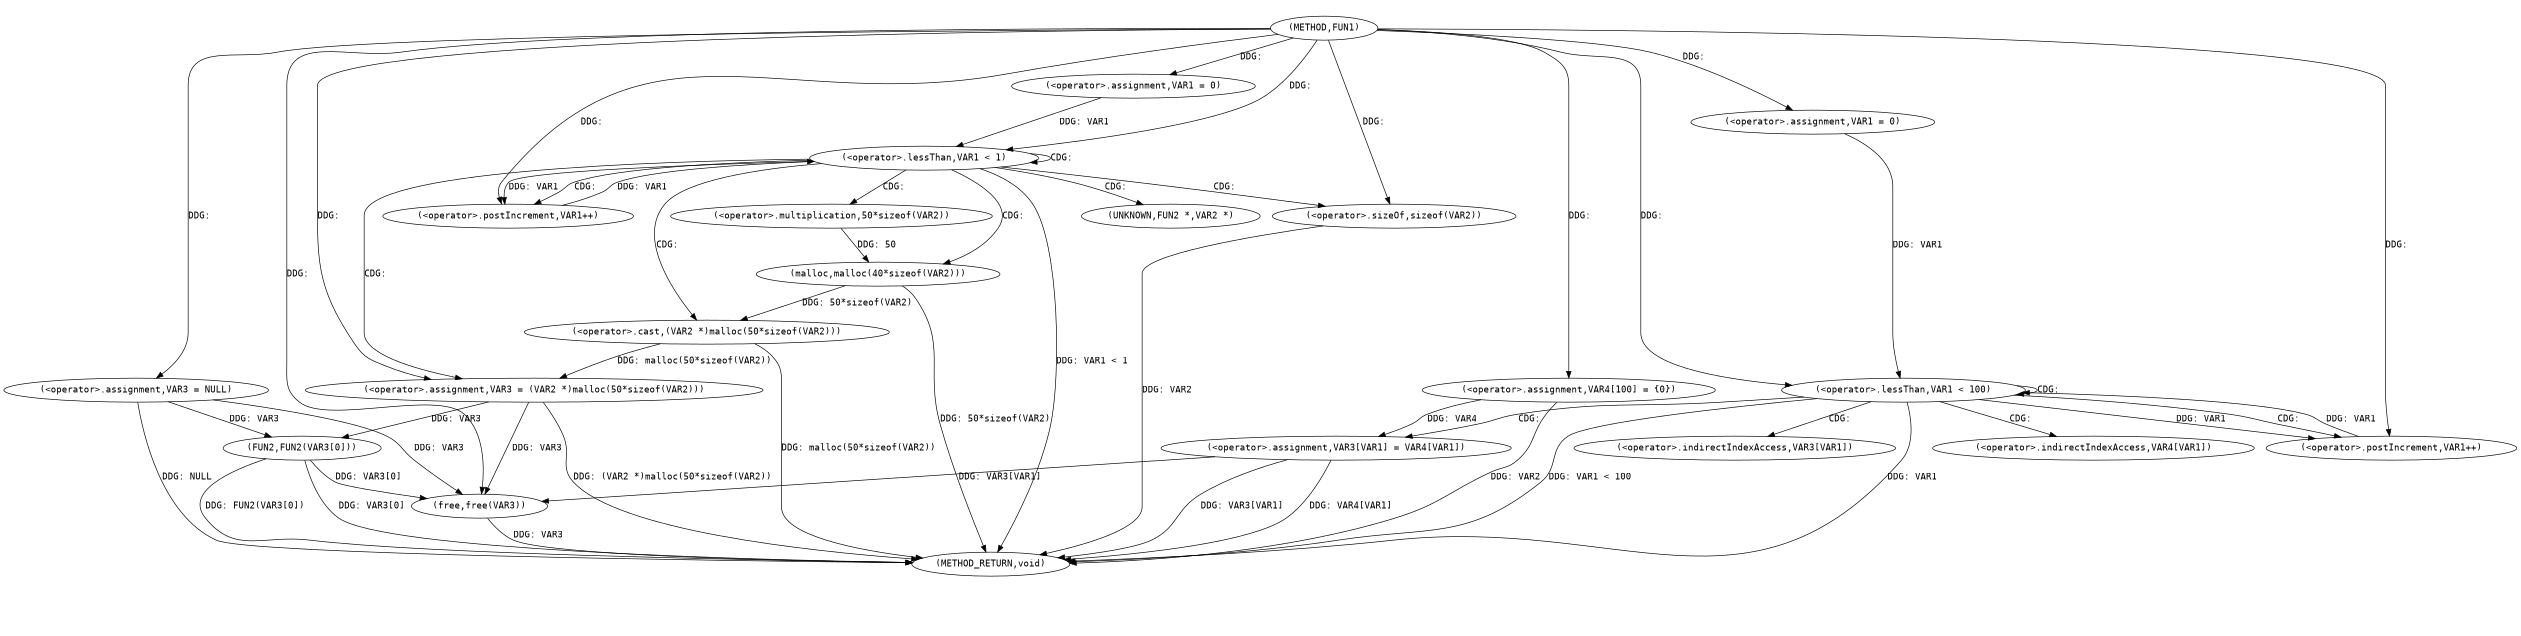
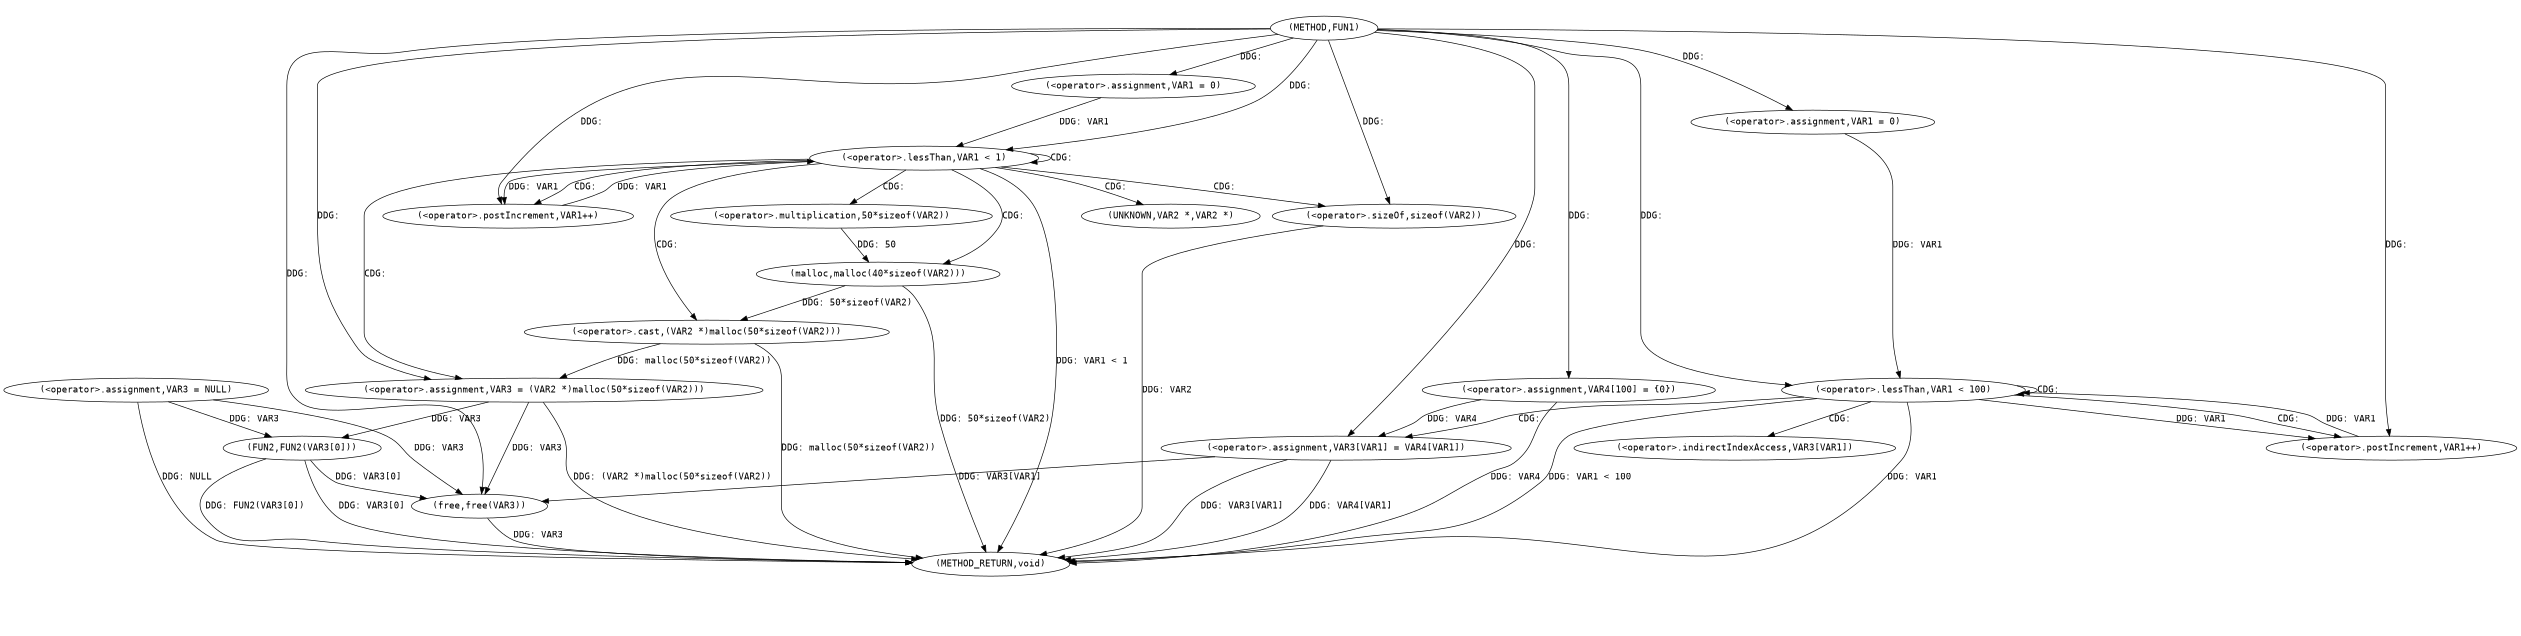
edge "(METHOD,FUN1)" -> "(<operator>.assignment,VAR3 = NULL)": now "(METHOD,FUN1)" -> "(<operator>.assignment,VAR3[VAR1] = VAR4[VAR1])"
node "(UNKNOWN,FUN2 *,VAR2 *)": label "(UNKNOWN,FUN2 *,VAR2 *)" -> "(UNKNOWN,VAR2 *,VAR2 *)"
node "(<operator>.indirectIndexAccess,VAR4[VAR1])": removed
edge "(<operator>.assignment,VAR4[100] = {0})" -> "(METHOD_RETURN,void)": label "DDG: VAR2" -> "DDG: VAR4"
